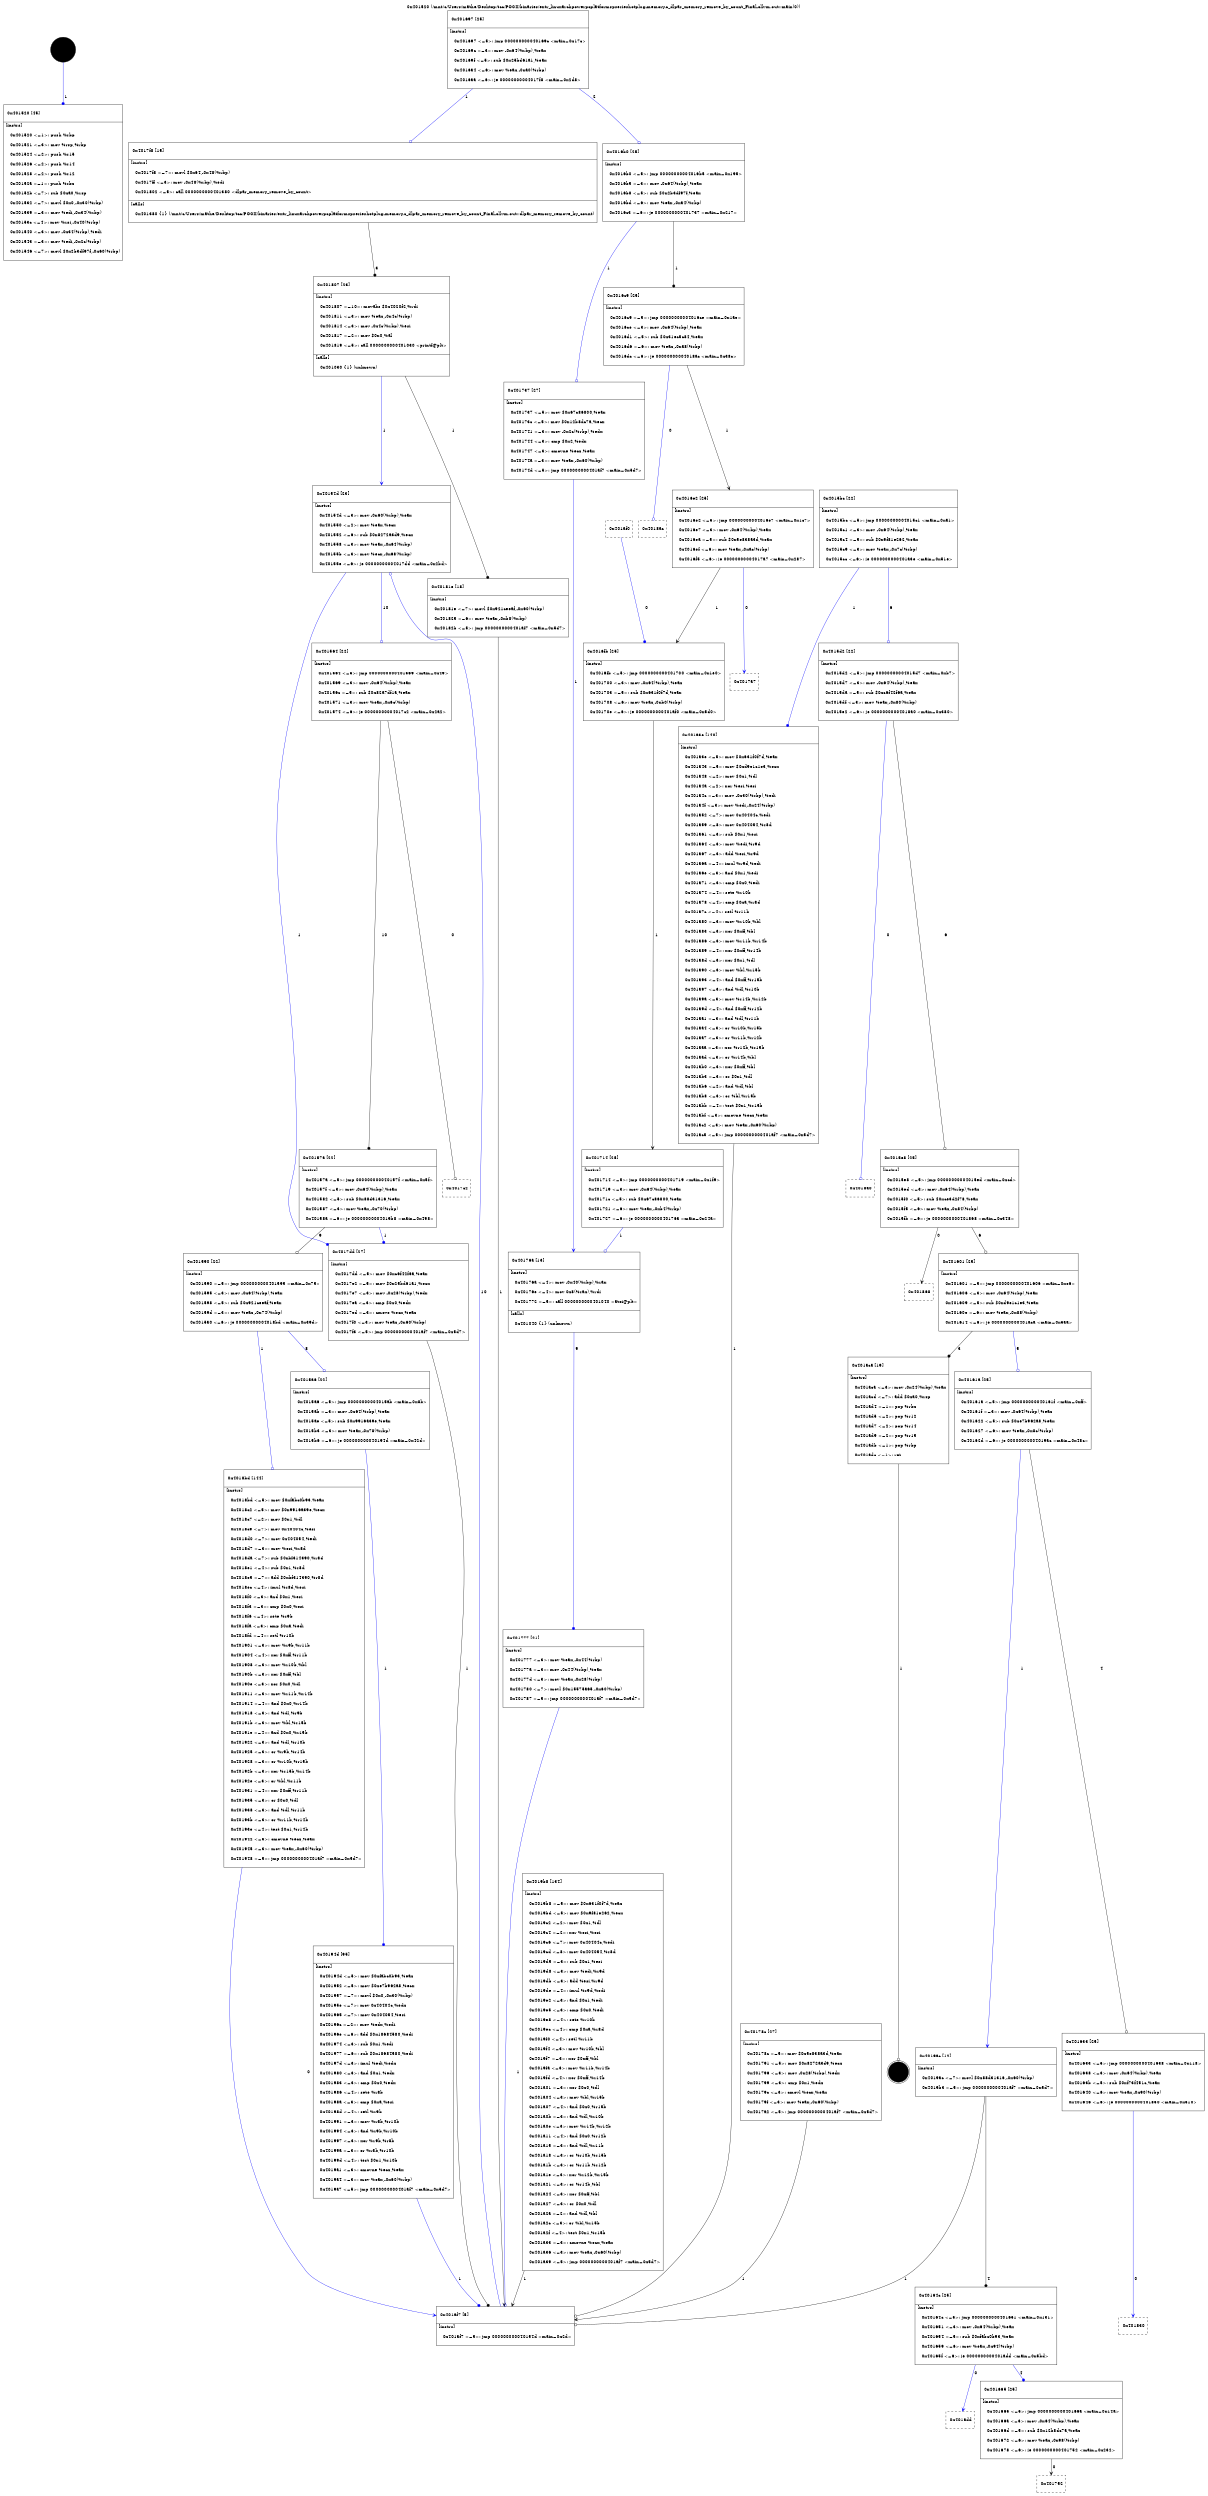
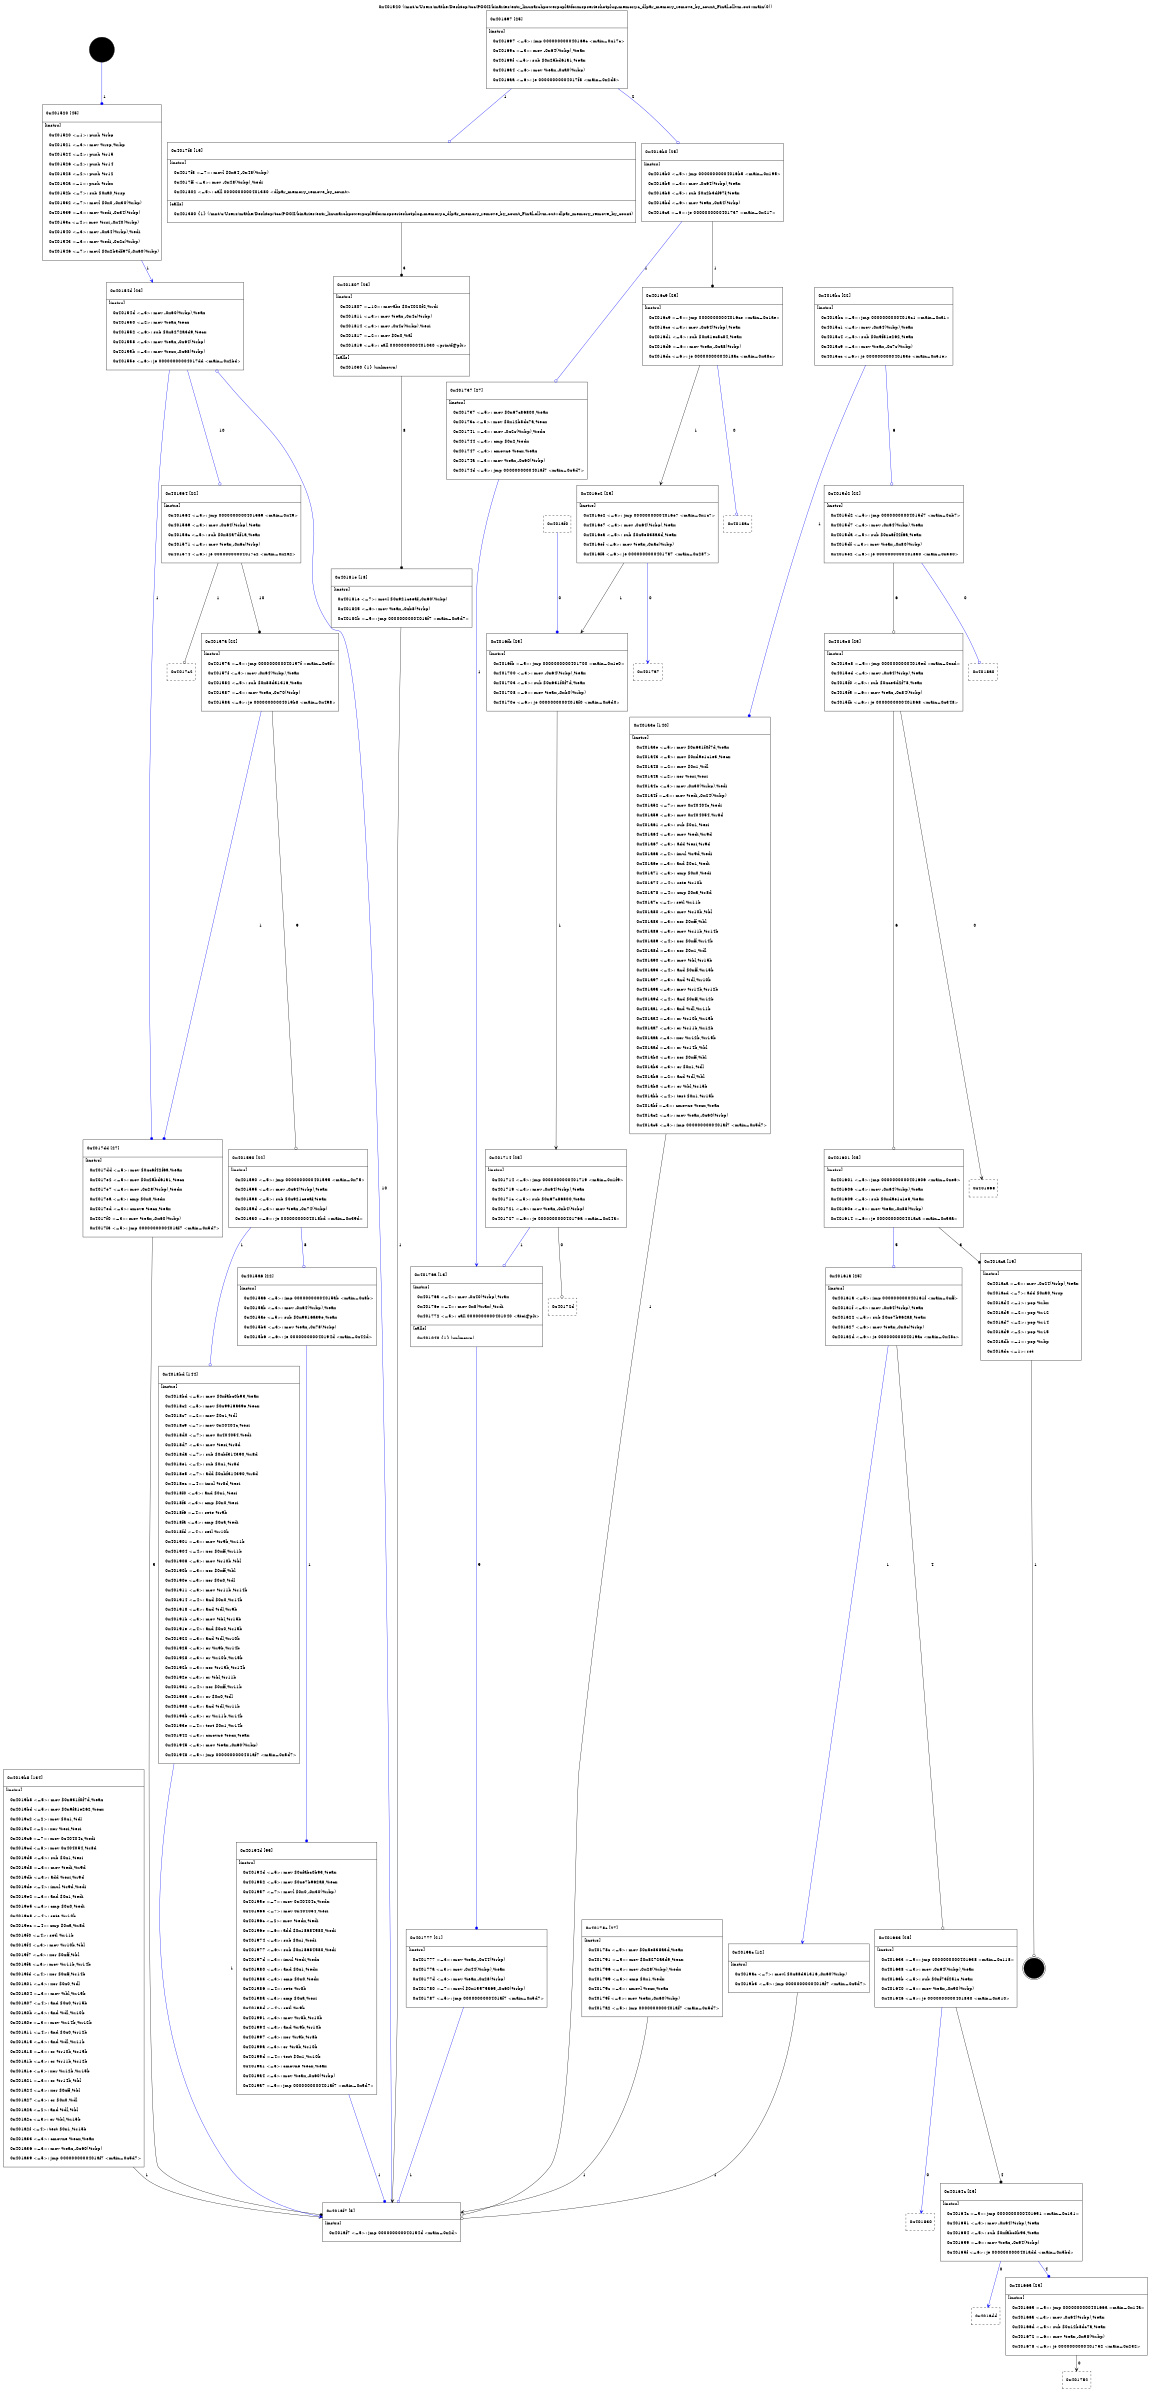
edge "0x401807 [23]" -> "0x40154d [23]": now "0x401520 [45]" -> "0x40154d [23]"
edge "0x401807 [23]" -> "0x40181e [18]": label " 1" -> " 8"
edge "0x401564 [22]" -> "0x4017c2": label " 0" -> " 1"
node "0x40172d": added
edge "0x4017dd [27]" -> "0x401af7 [5]": label " 1" -> " 5"
edge "0x4018bd [144]" -> "0x401af7 [5]": label " 0" -> " 1"
edge "0x4019ac [12]" -> "0x40164c [25]": now "0x401633 [25]" -> "0x40164c [25]"
